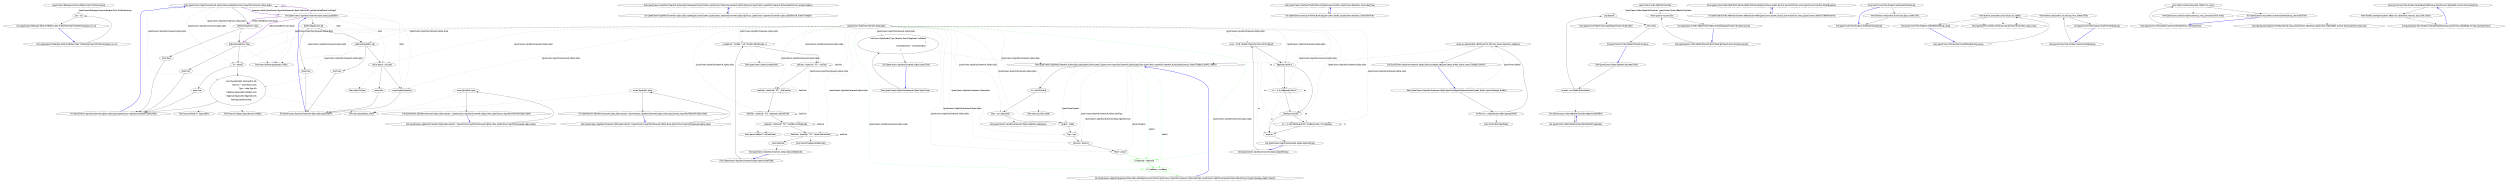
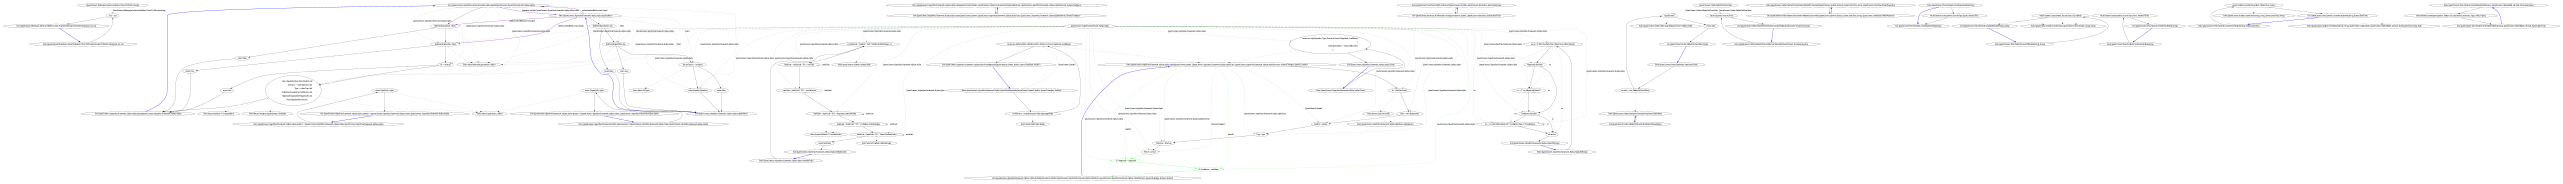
edge "QuantConnect.Algorithm.Framework.Alphas.Alpha" -> "hashCode = (hashCode * 397) ^ Confidence.GetHashCode()": removed, label "QuantConnect.Algorithm.Framework.Alphas.Alpha"
